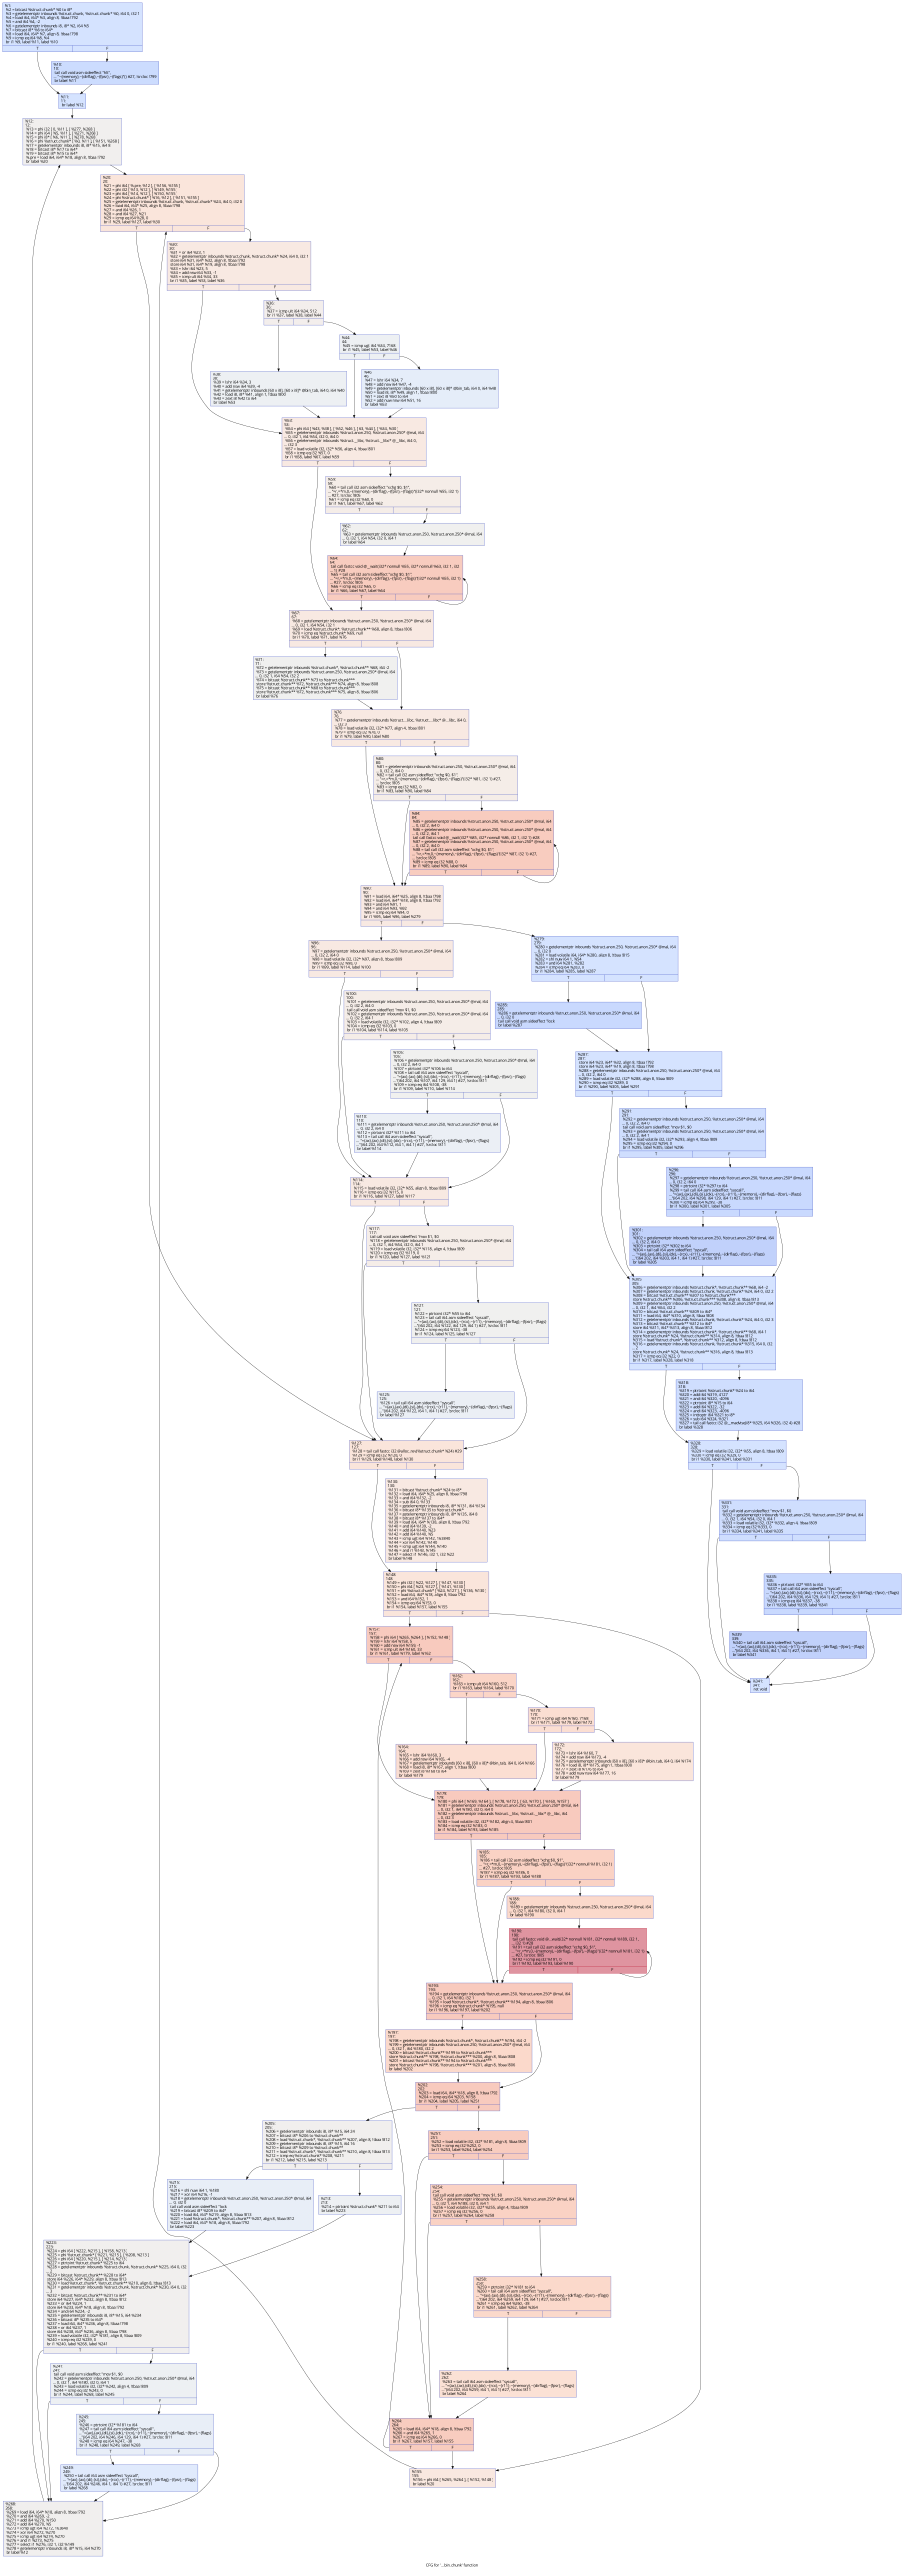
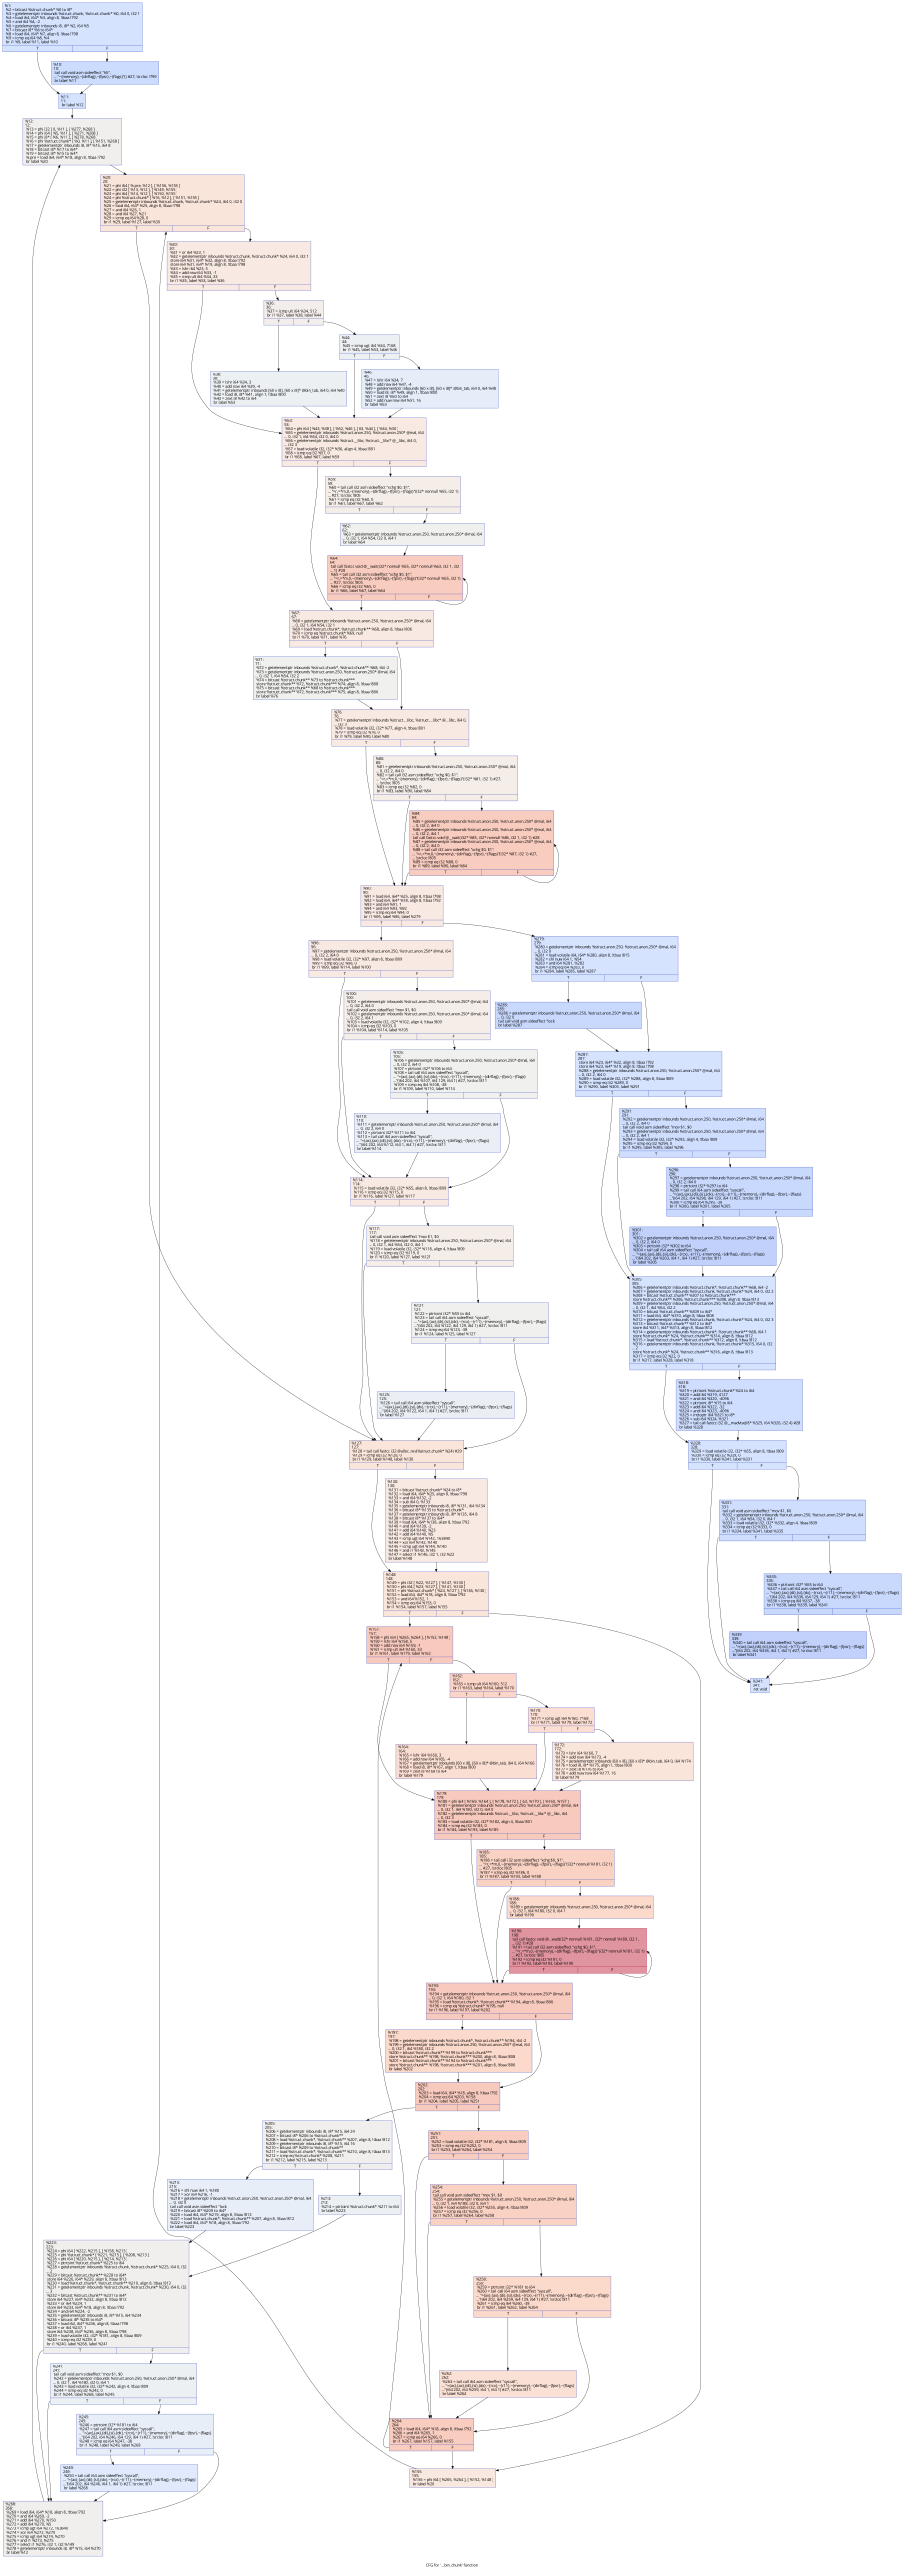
edge "%258:" -> "%264:": added
